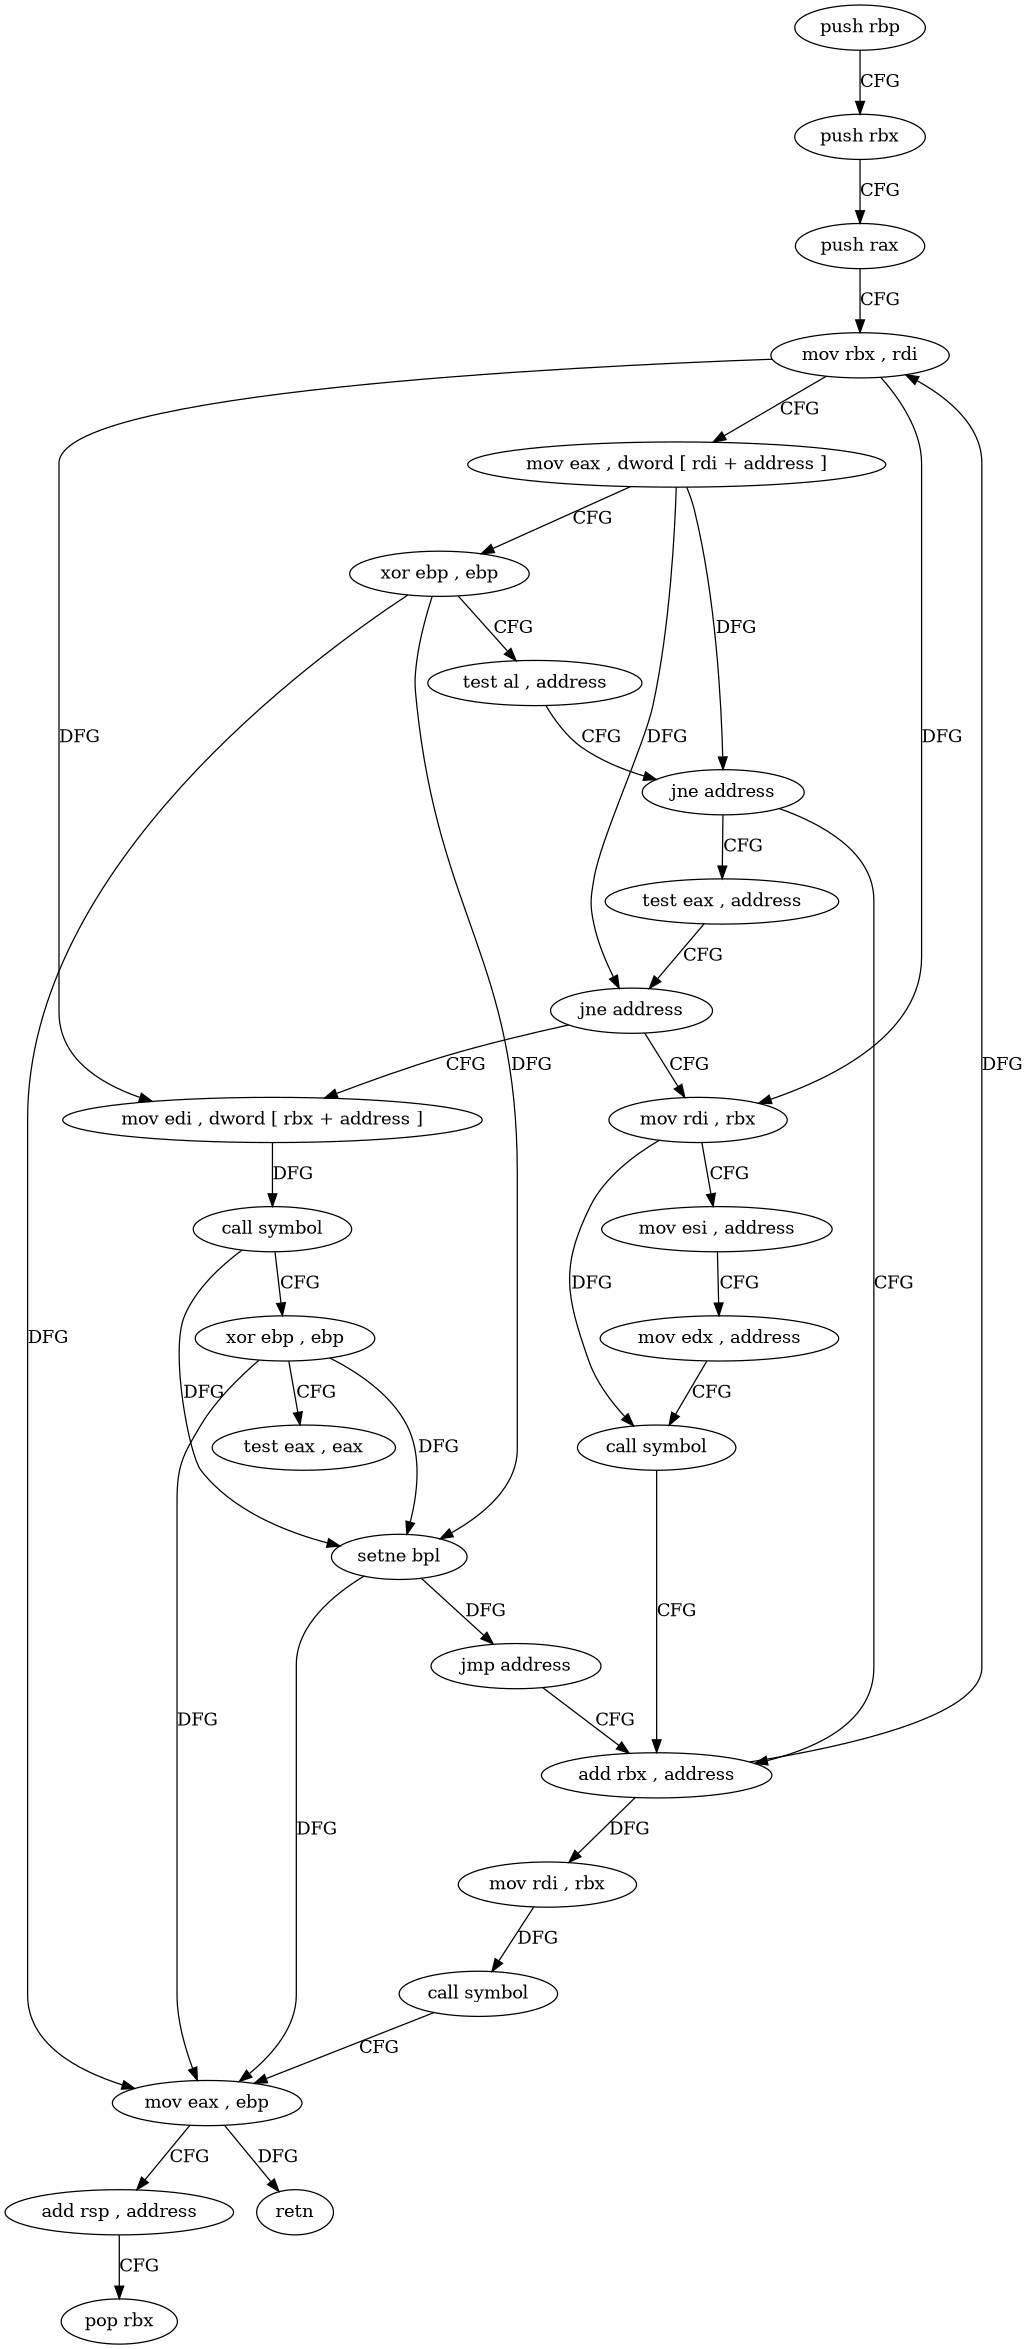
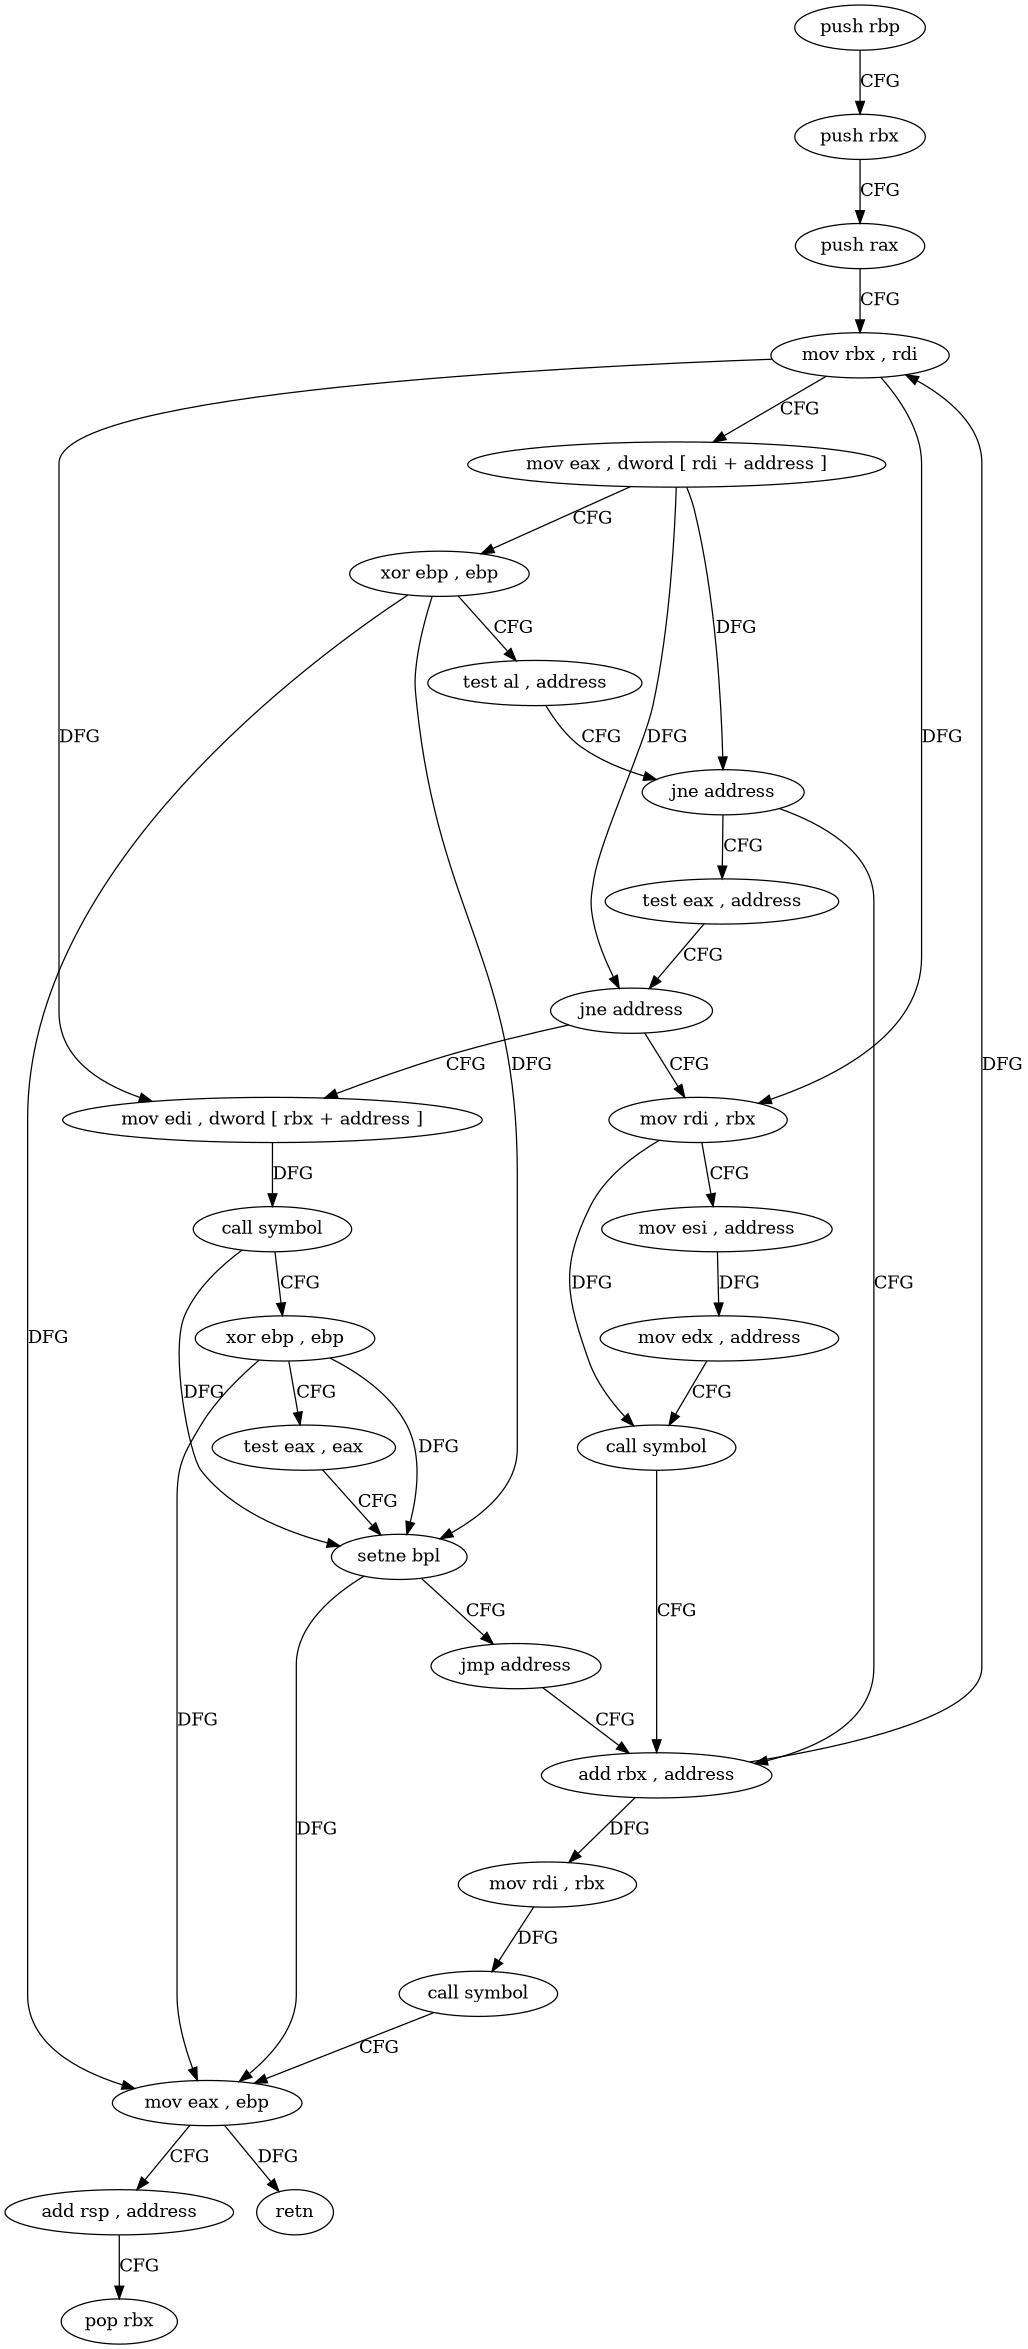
edge "mov esi , address" -> "mov edx , address": label "CFG" -> "DFG"
edge "test eax , eax" -> "setne bpl": added, label "CFG"
edge "setne bpl" -> "jmp address": label "DFG" -> "CFG"
